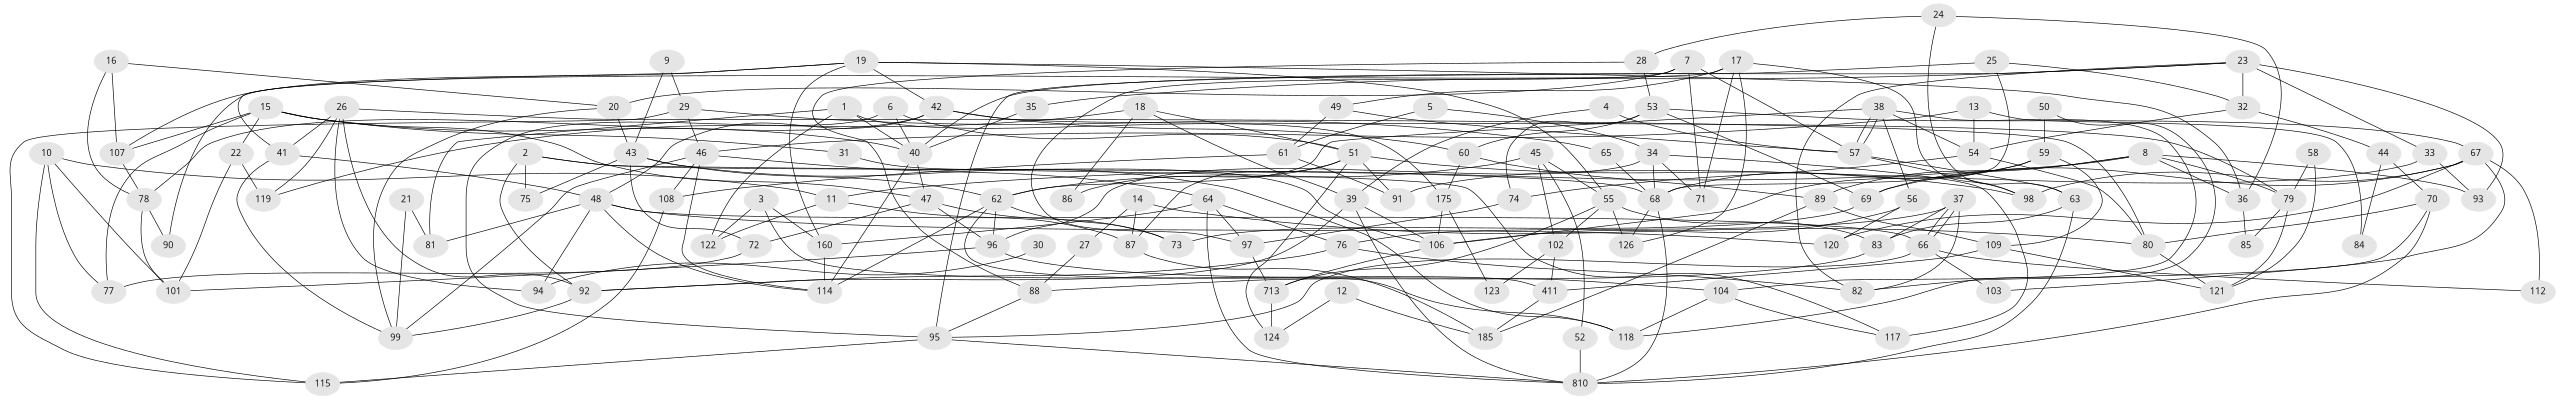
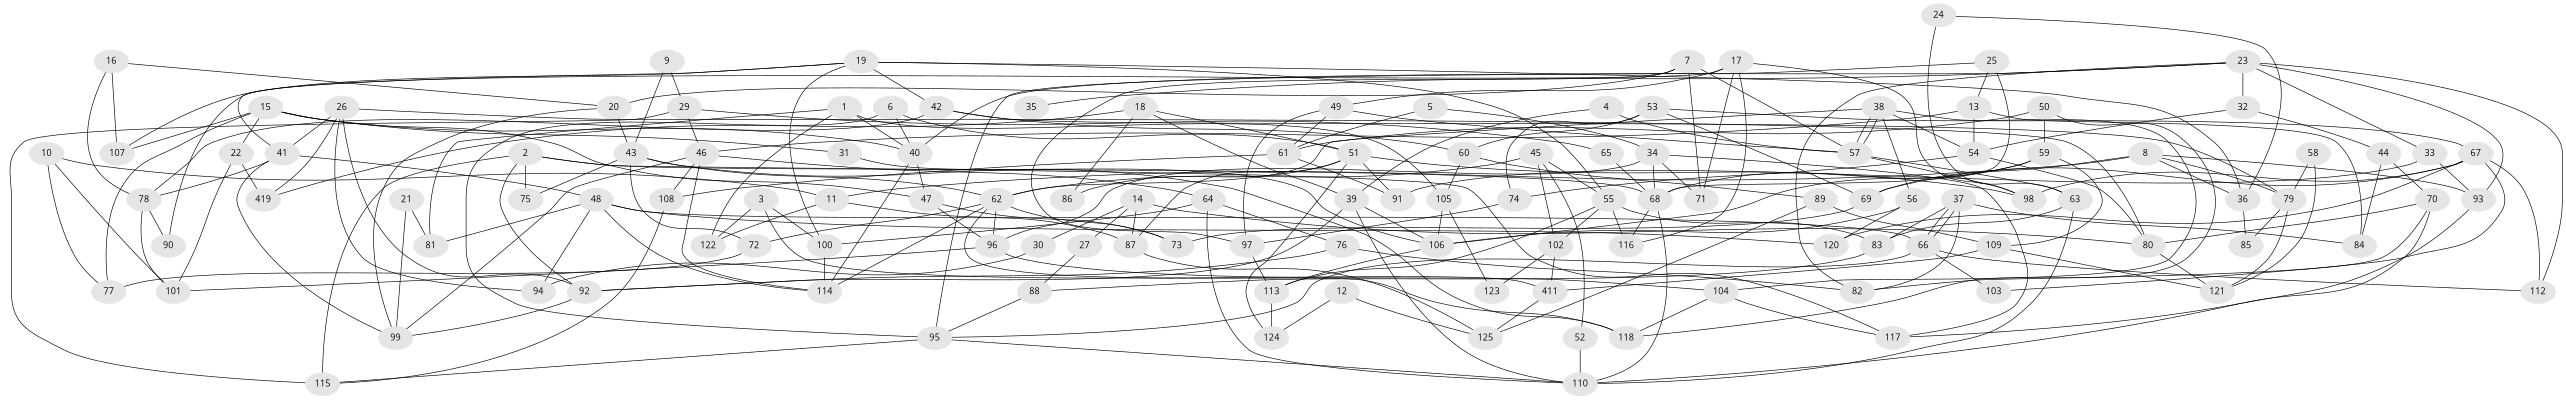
node "28": removed
edge "25" -- "32": now "25" -- "13"
edge "23" -- "112": added
edge "50" -- "61": added
edge "35" -- "40": removed
edge "42" -- "48": removed
edge "8" -- "89": removed
edge "107" -- "78": now "41" -- "78"
node "119": label "119" -> "419"
node "175": label "175" -> "105"
edge "14" -- "30": added
edge "64" -- "97": now "49" -- "97"
edge "47" -- "72": now "62" -- "72"
edge "37" -- "76": now "37" -- "84"
node "160": label "160" -> "100"
node "126": label "126" -> "116"
node "713": label "713" -> "113"
edge "93" -- "117": added
node "185": label "185" -> "125"
edge "10" -- "115": now "2" -- "115"
node "810": label "810" -> "110"
